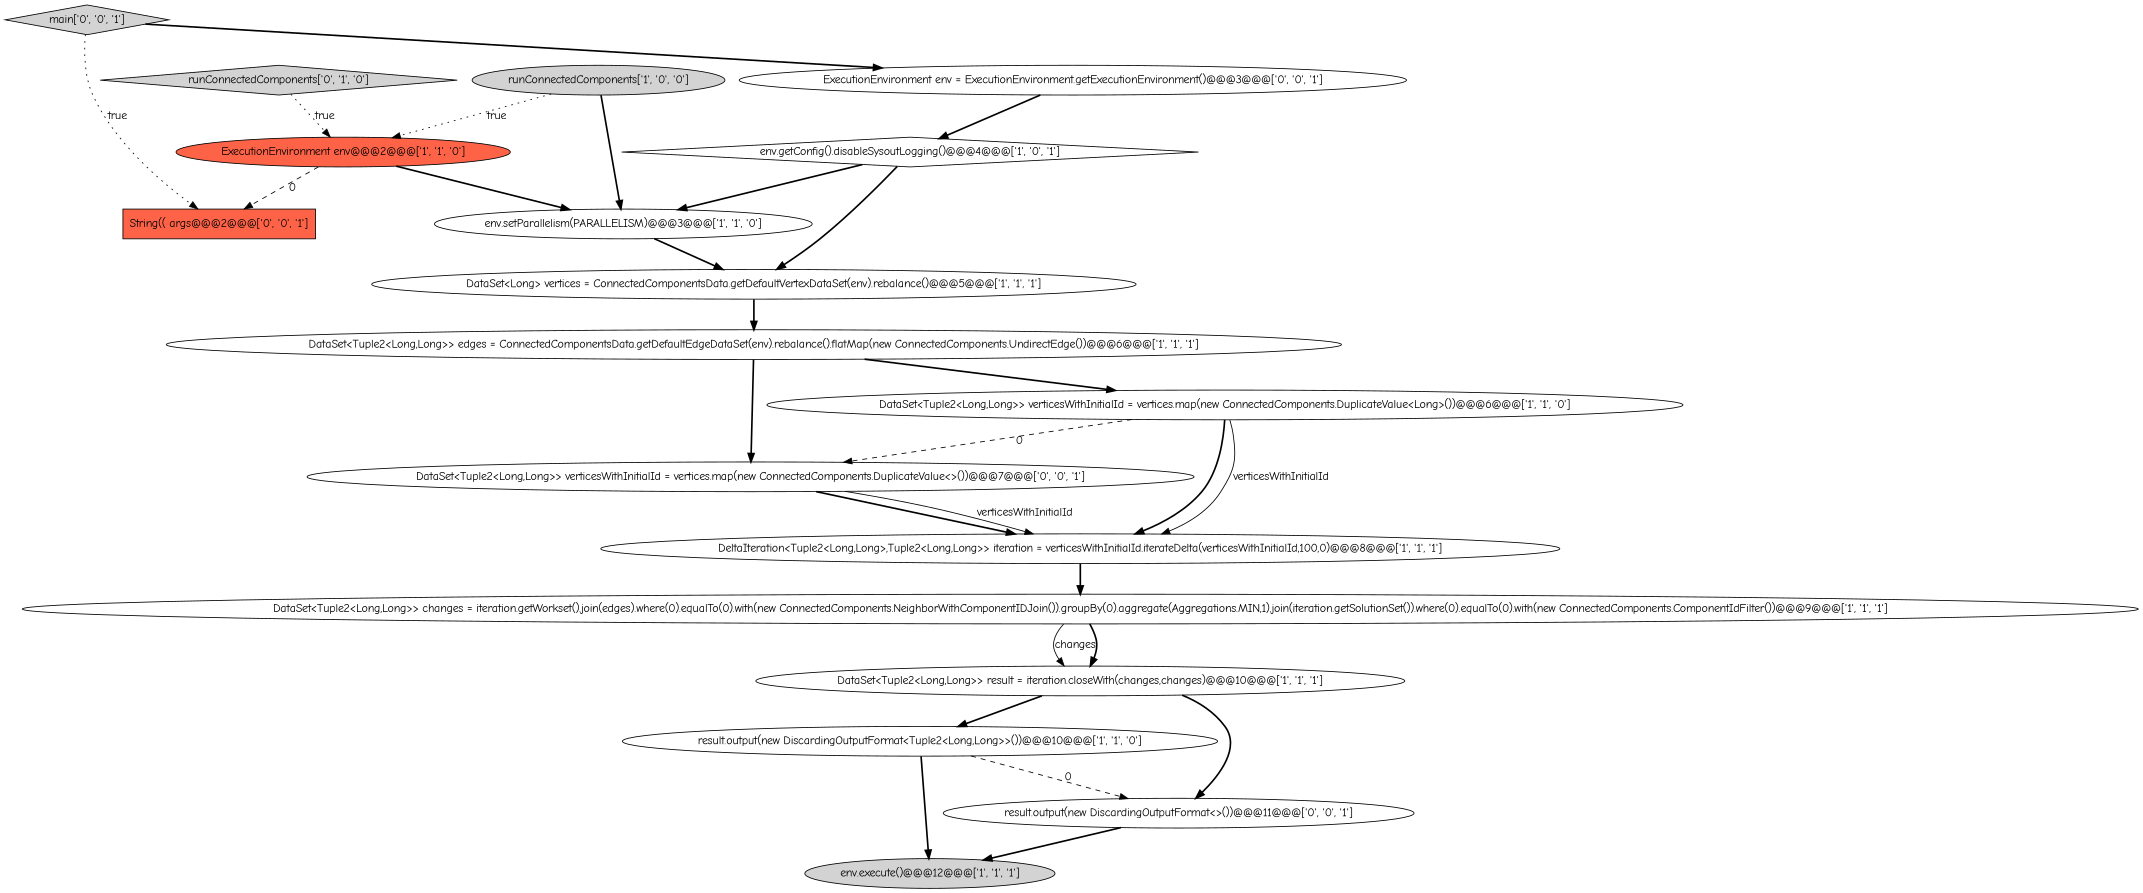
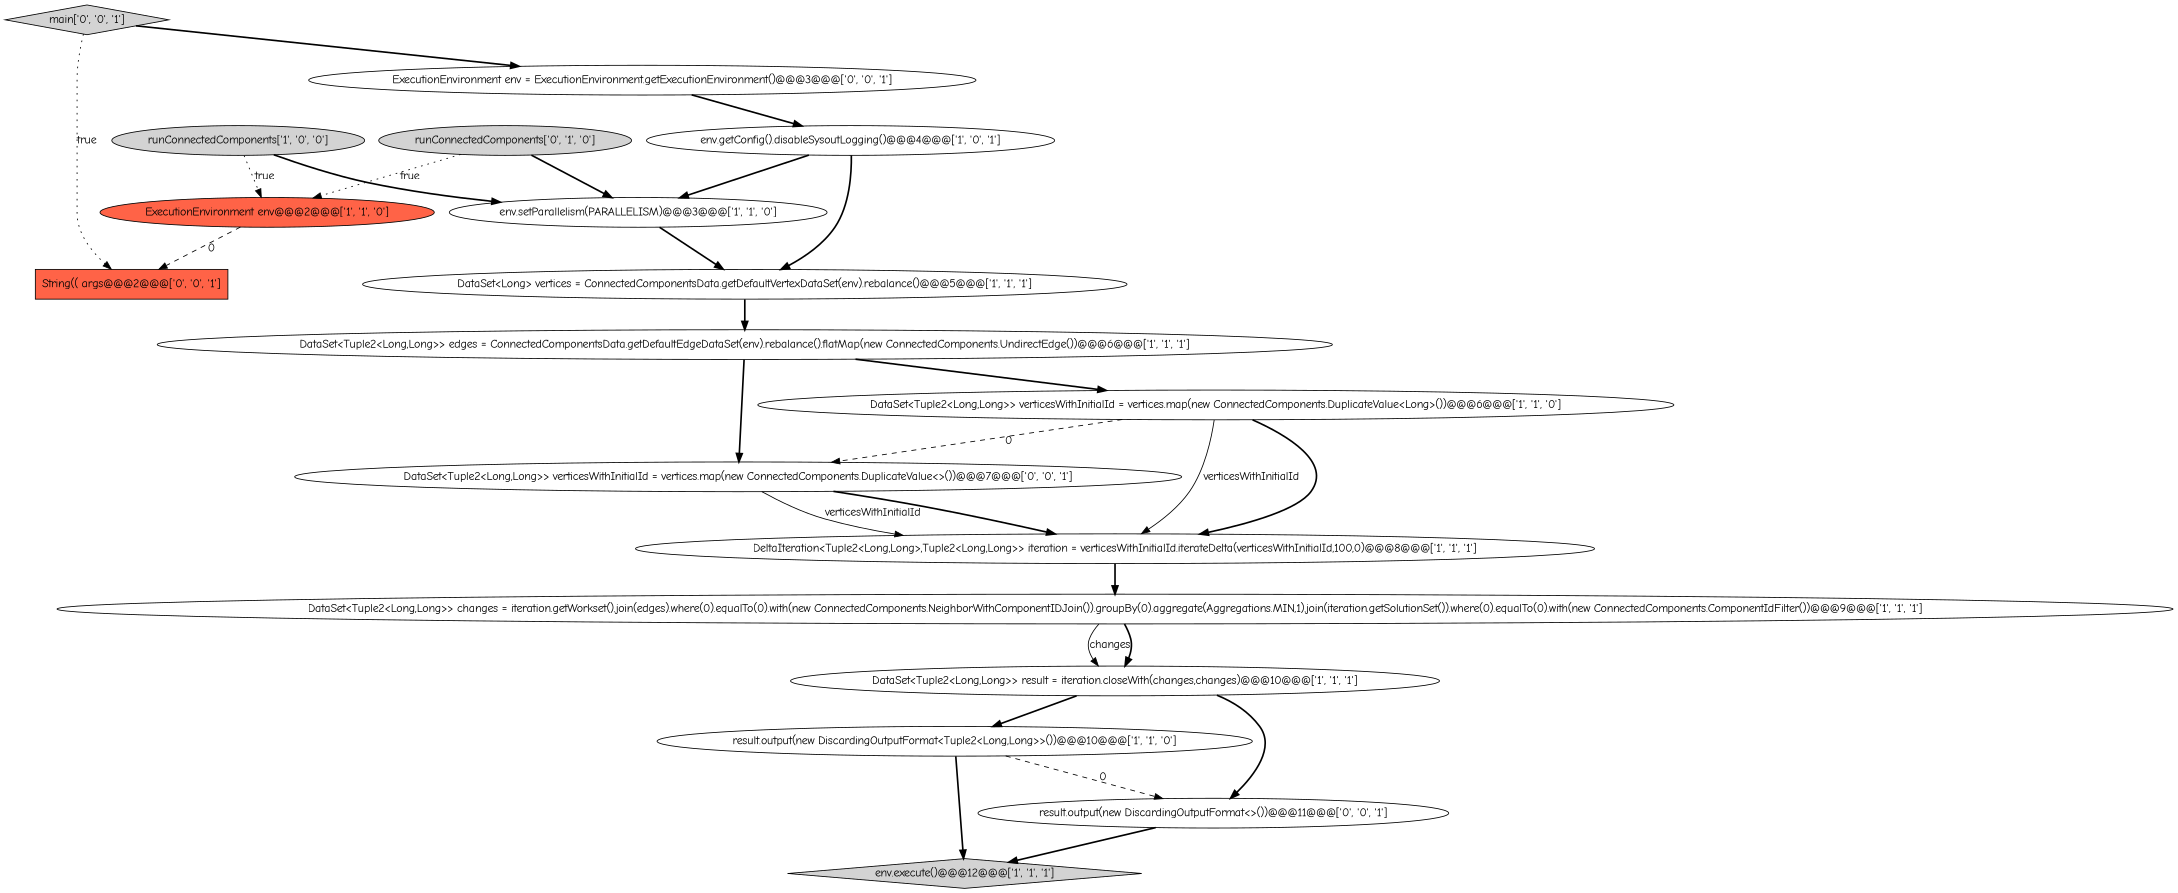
node "runConnectedComponents['0', '1', '0']": shape diamond -> ellipse
node "env.getConfig().disableSysoutLogging()@@@4@@@['1', '0', '1']": shape diamond -> ellipse
edge "ExecutionEnvironment env@@@2@@@['1', '1', '0']" -> "env.setParallelism(PARALLELISM)@@@3@@@['1', '1', '0']": now "runConnectedComponents['0', '1', '0']" -> "env.setParallelism(PARALLELISM)@@@3@@@['1', '1', '0']"
node "env.execute()@@@12@@@['1', '1', '1']": shape ellipse -> diamond
